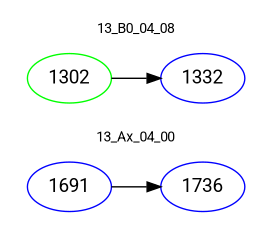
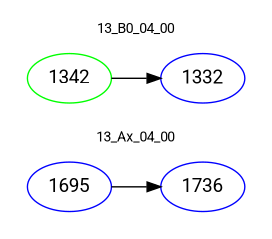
cluster "13_B0_04_08": label "13_B0_04_08" -> "13_B0_04_00"
node "1302": label "1302" -> "1342"
node "1691": label "1691" -> "1695"
